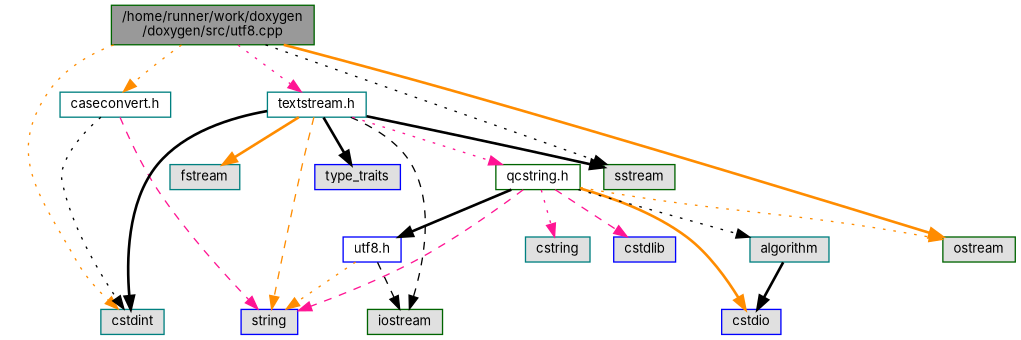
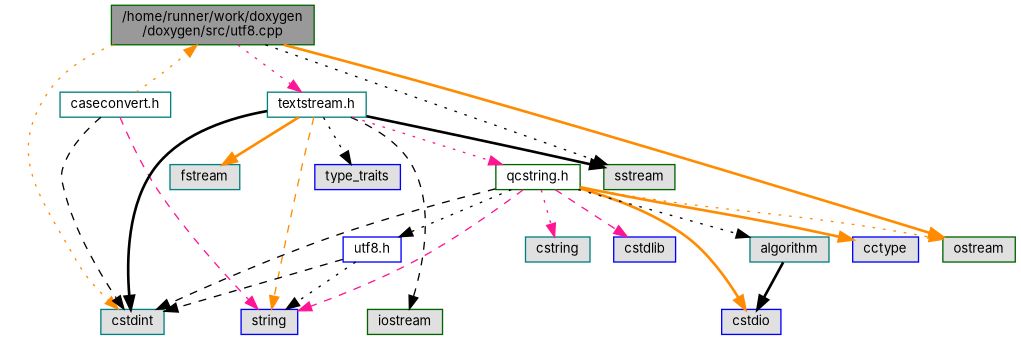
edge "/home/runner/work/doxygen /doxygen/src/utf8.cpp" -> "caseconvert.h": reversed
edge "textstream.h" -> "type_traits": style bold -> dotted
edge "caseconvert.h" -> "cstdint": style dotted -> dashed
edge "qcstring.h" -> "utf8.h": style bold -> dotted
edge "qcstring.h" -> "cstdint": added
node "cctype": added
edge "utf8.h" -> "string": color darkorange -> black
edge "utf8.h" -> "iostream": now "utf8.h" -> "cstdint"
